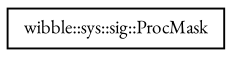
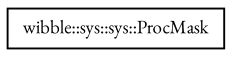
node "wibble::sys::sig::ProcMask": label "wibble::sys::sig::ProcMask" -> "wibble::sys::sys::ProcMask"
